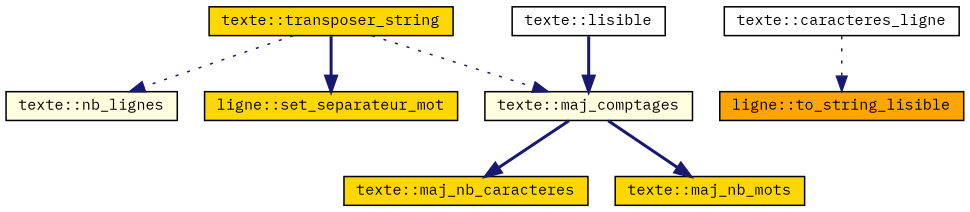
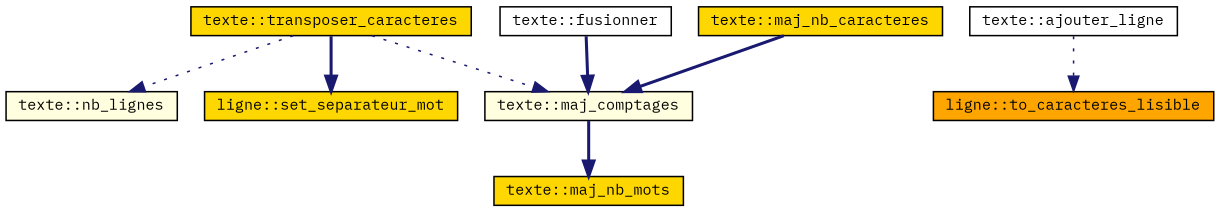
node "texte::transposer_string": label "texte::transposer_string" -> "texte::transposer_caracteres"
node "texte::lisible": label "texte::lisible" -> "texte::fusionner"
node "texte::caracteres_ligne": label "texte::caracteres_ligne" -> "texte::ajouter_ligne"
node "ligne::to_string_lisible": label "ligne::to_string_lisible" -> "ligne::to_caracteres_lisible"
edge "texte::maj_comptages" -> "texte::maj_nb_caracteres": reversed
